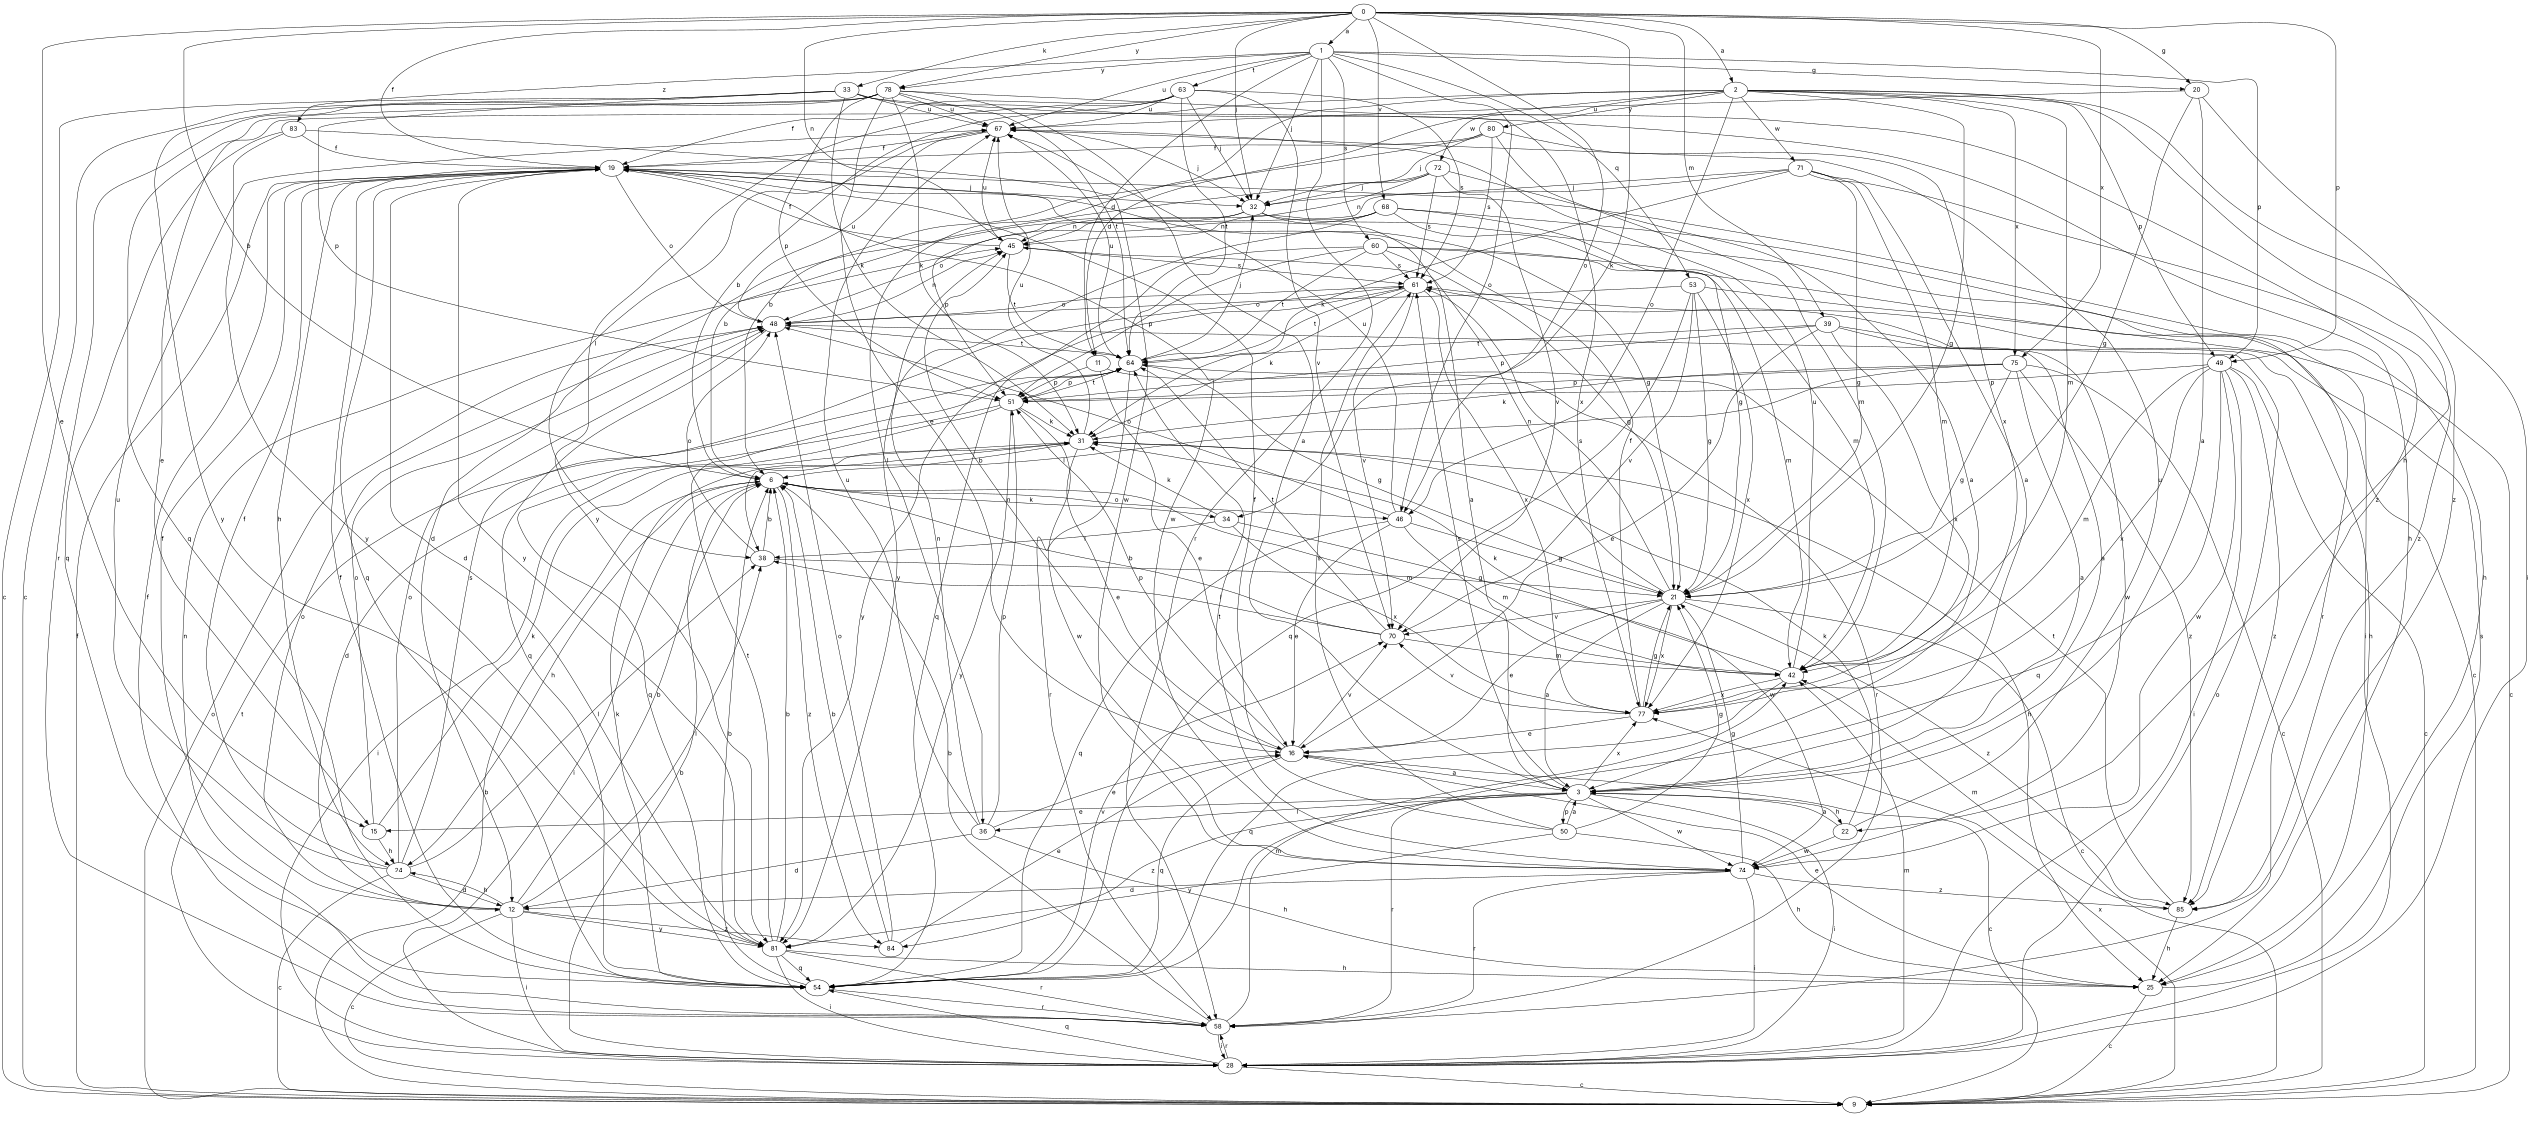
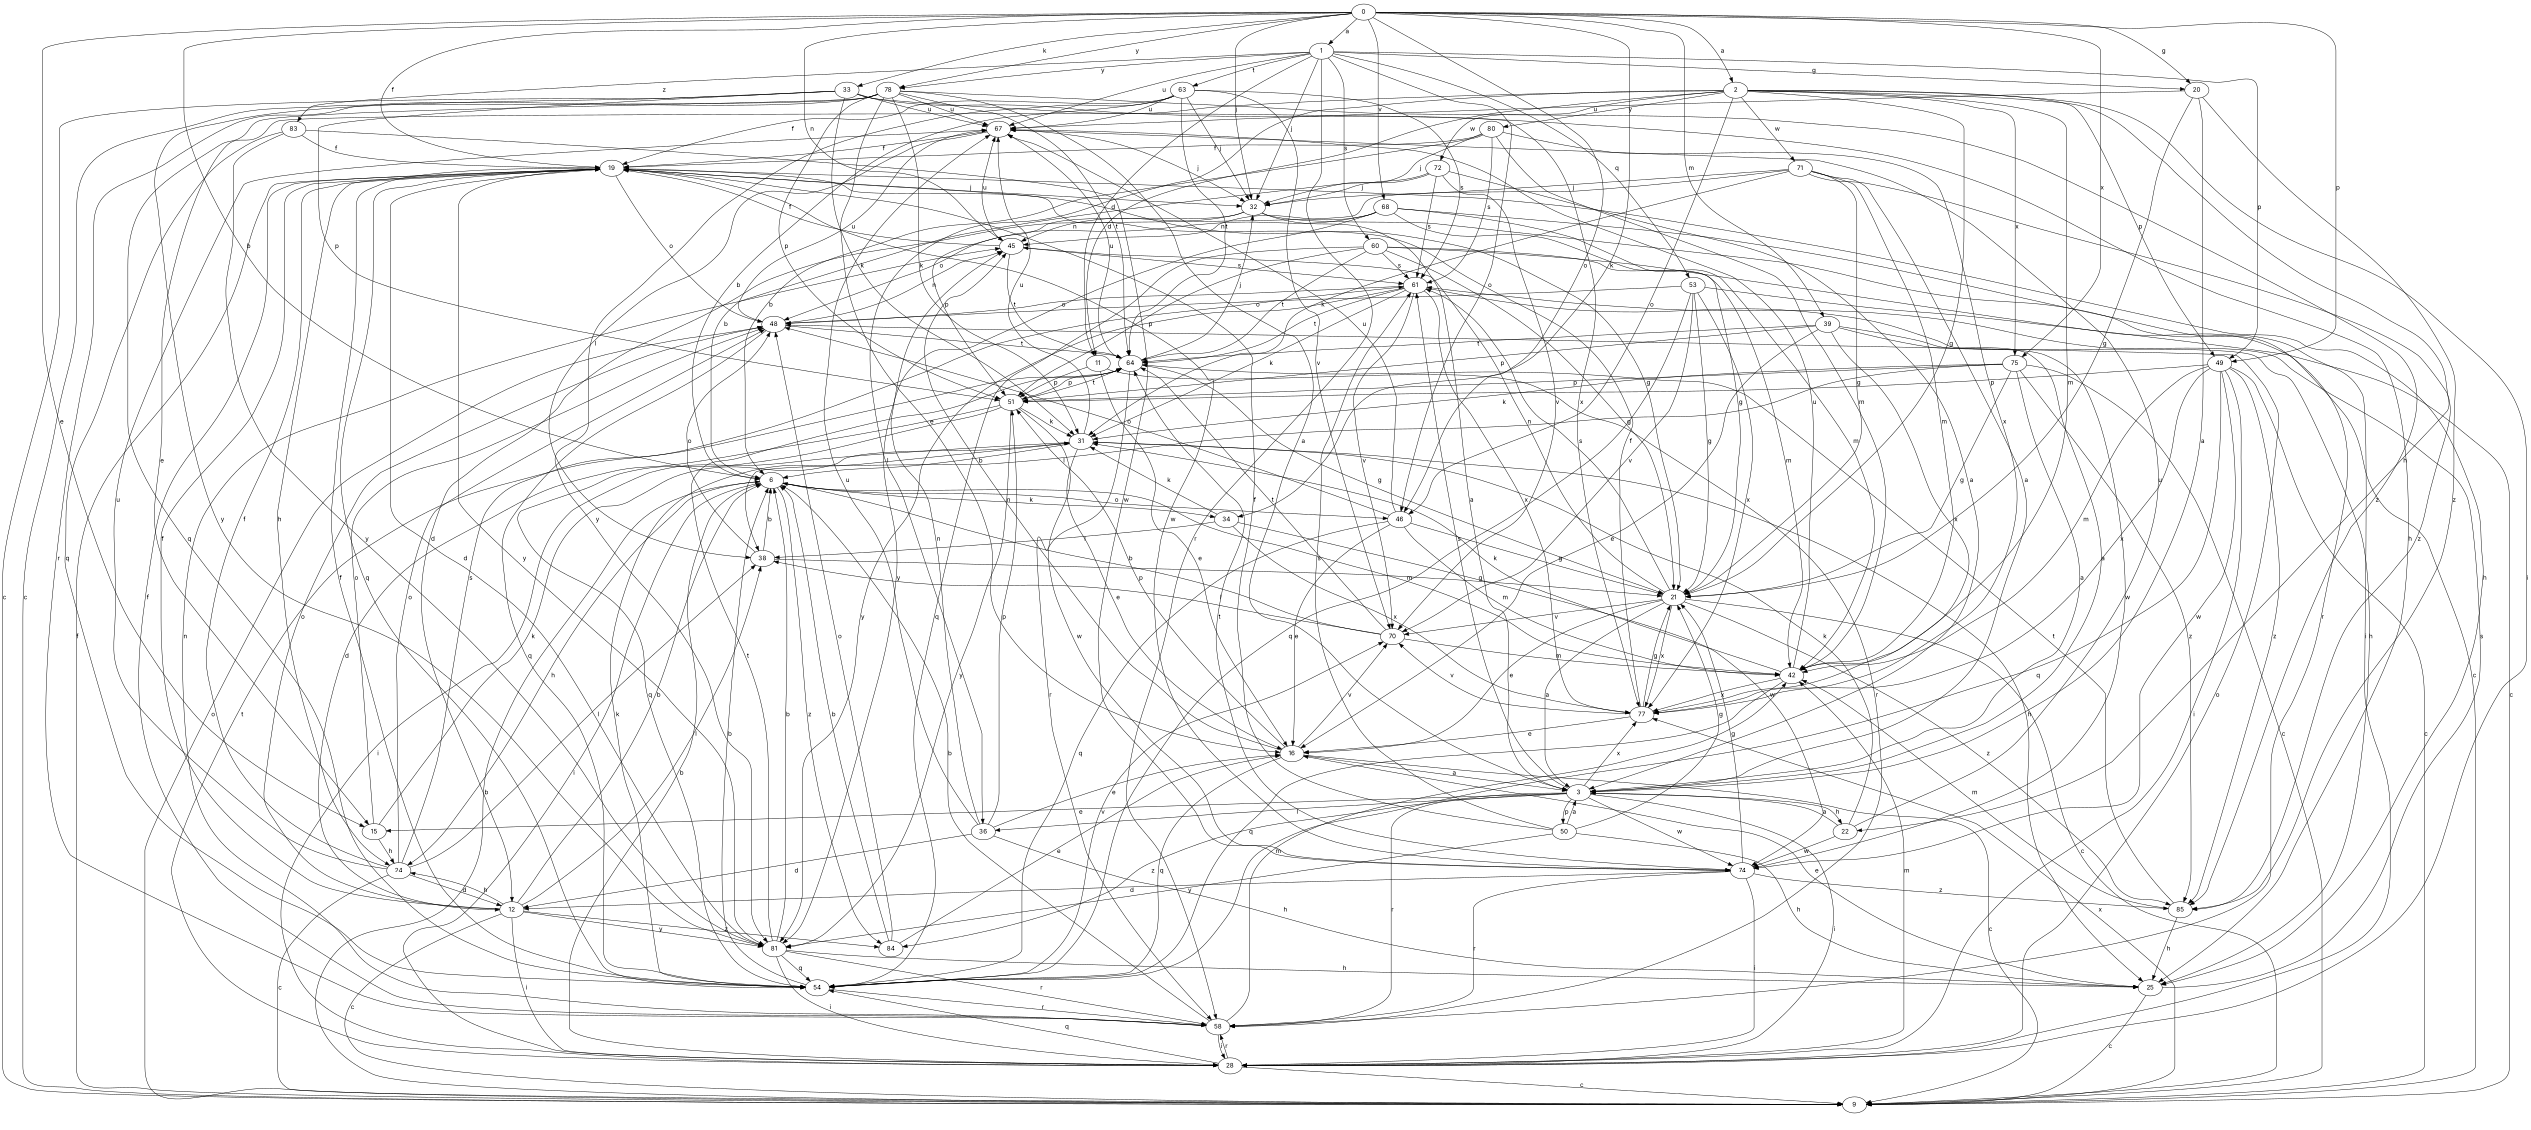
edge "72" -> "45": removed, label "n"
